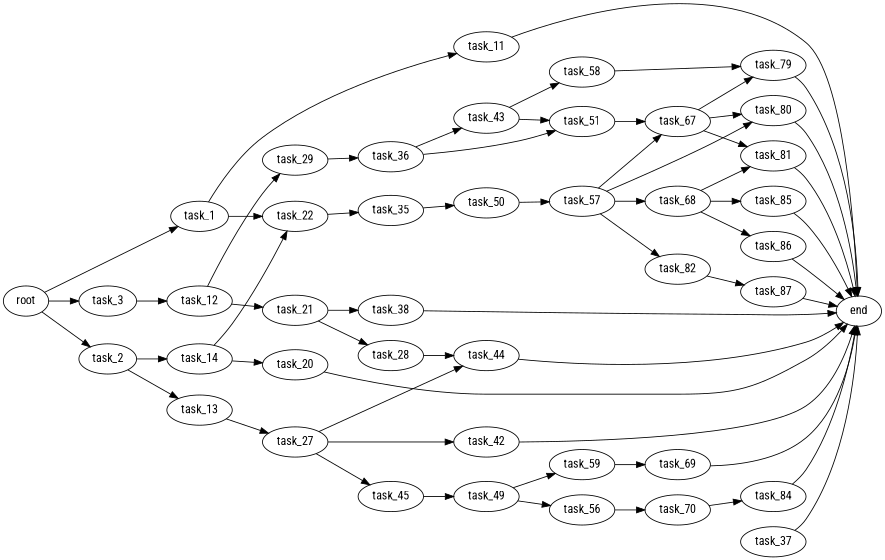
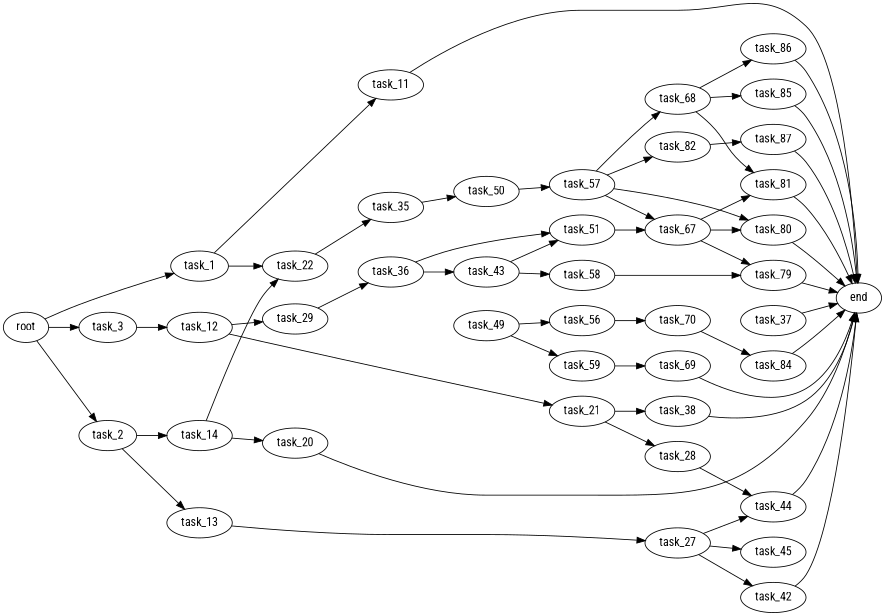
edge "task_45" -> "task_49": removed
